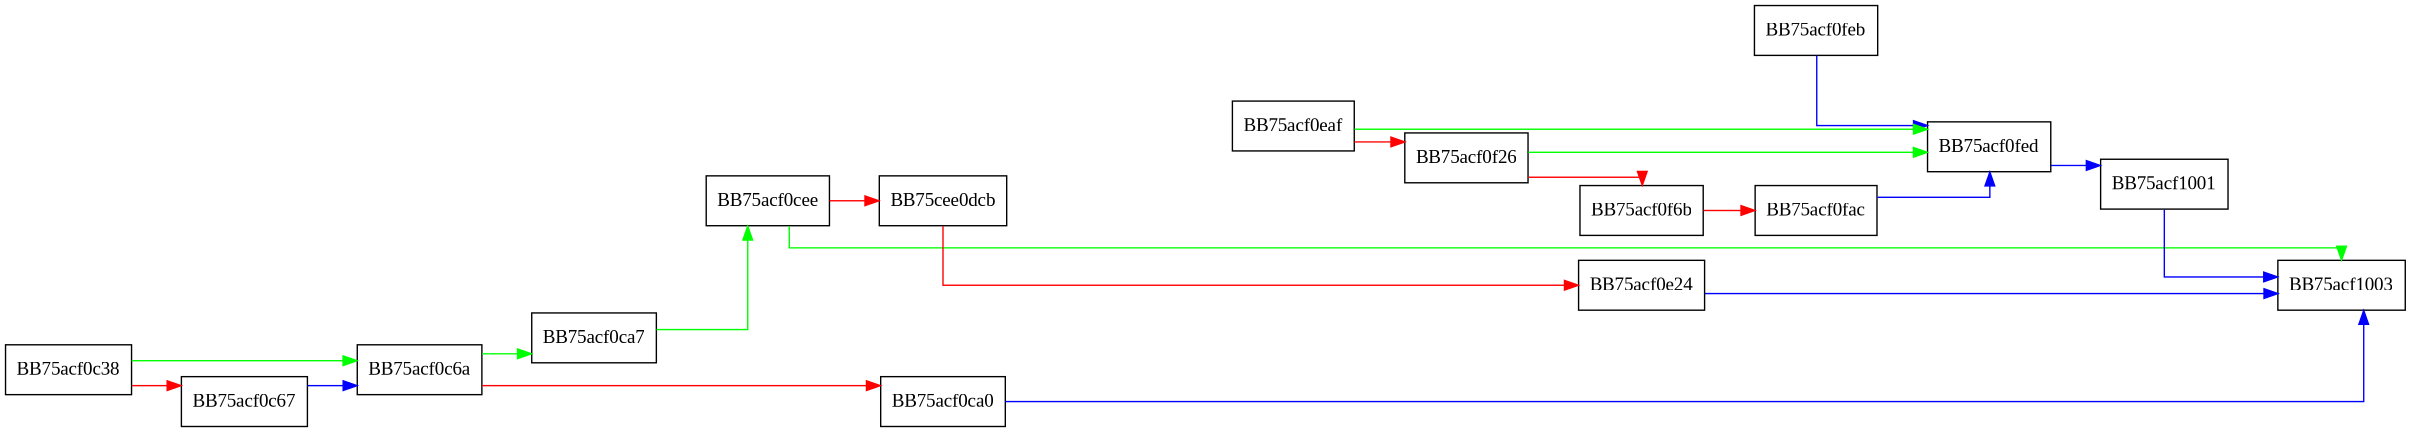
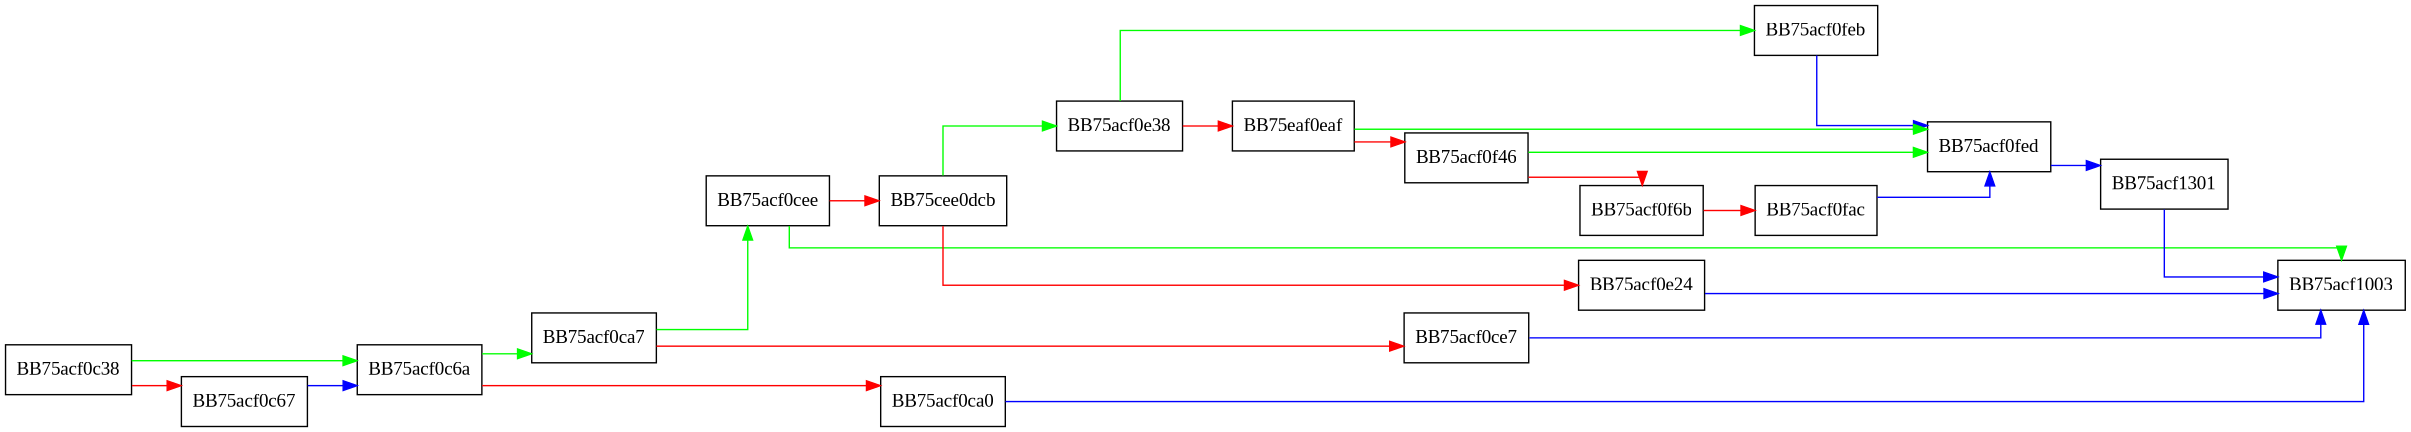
node "BB75acf0e38": added
node "BB75acf0eaf": label "BB75acf0eaf" -> "BB75eaf0eaf"
node "BB75acf0f26": label "BB75acf0f26" -> "BB75acf0f46"
node "BB75acf1001": label "BB75acf1001" -> "BB75acf1301"
node "BB75acf0ce7": added
